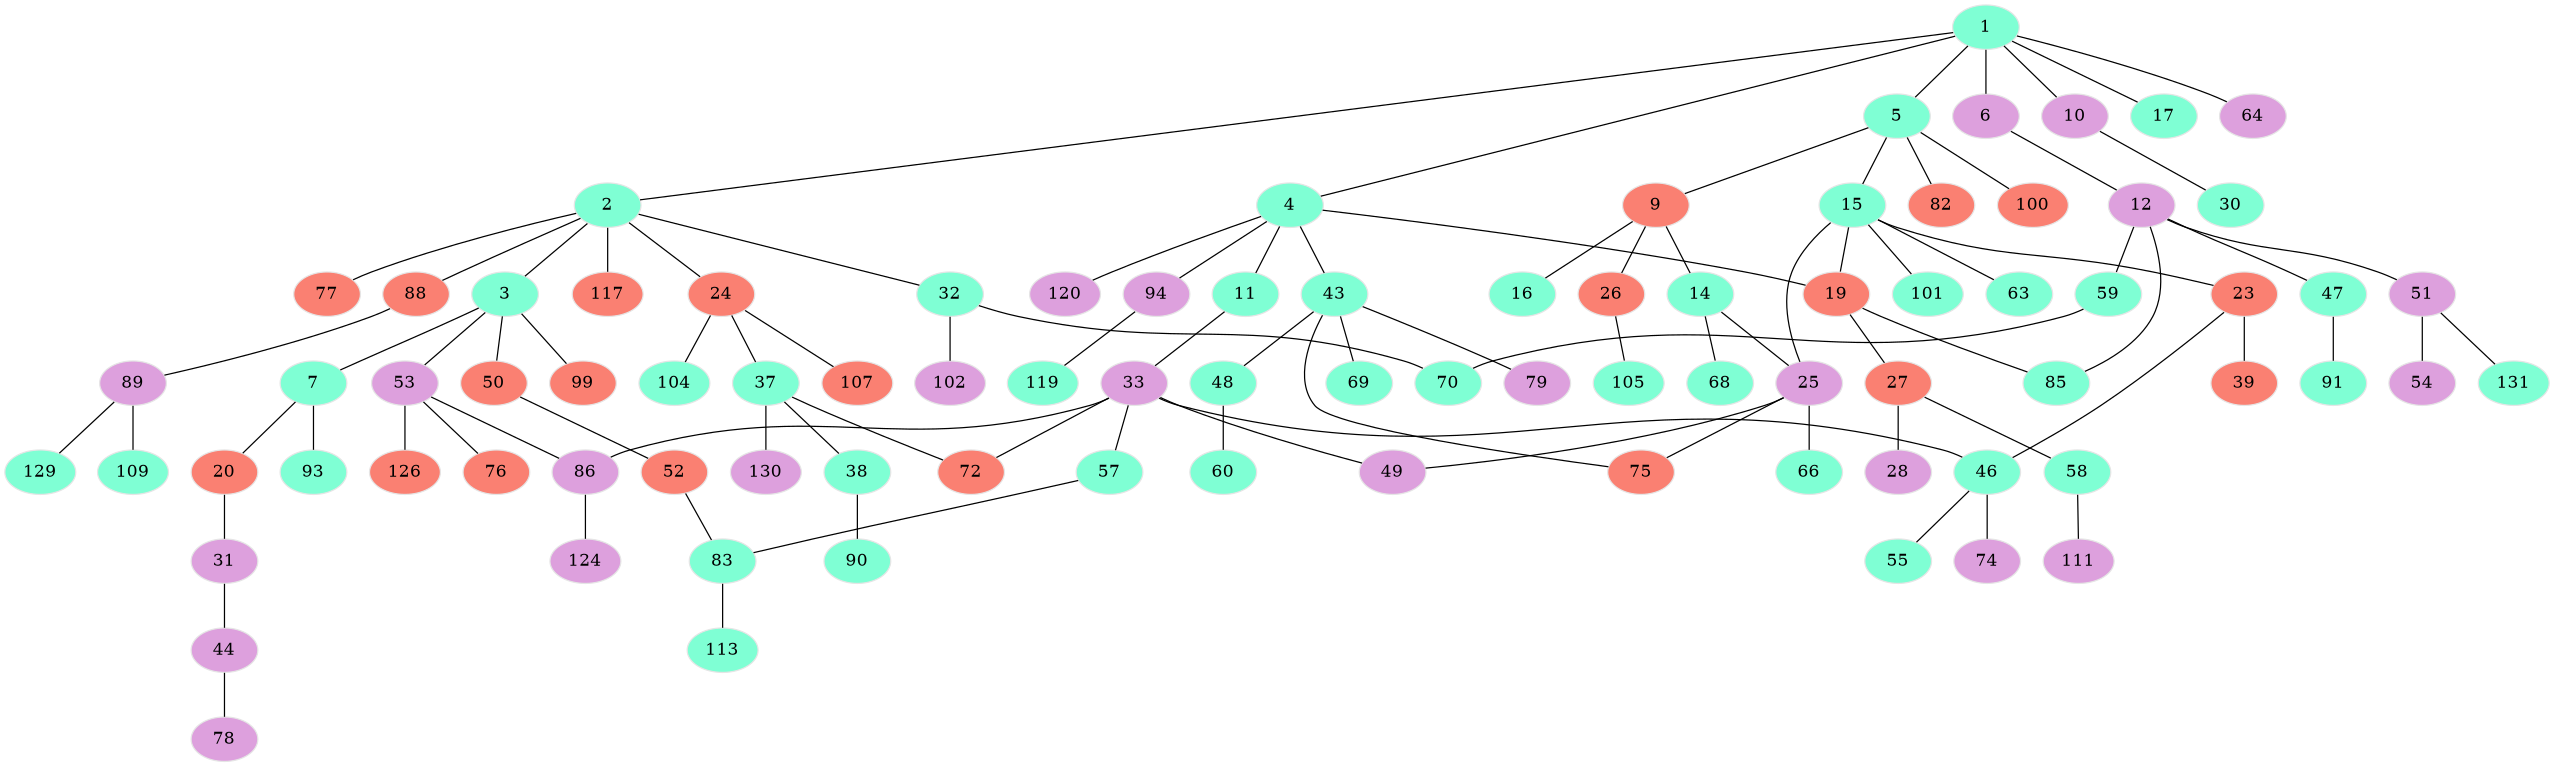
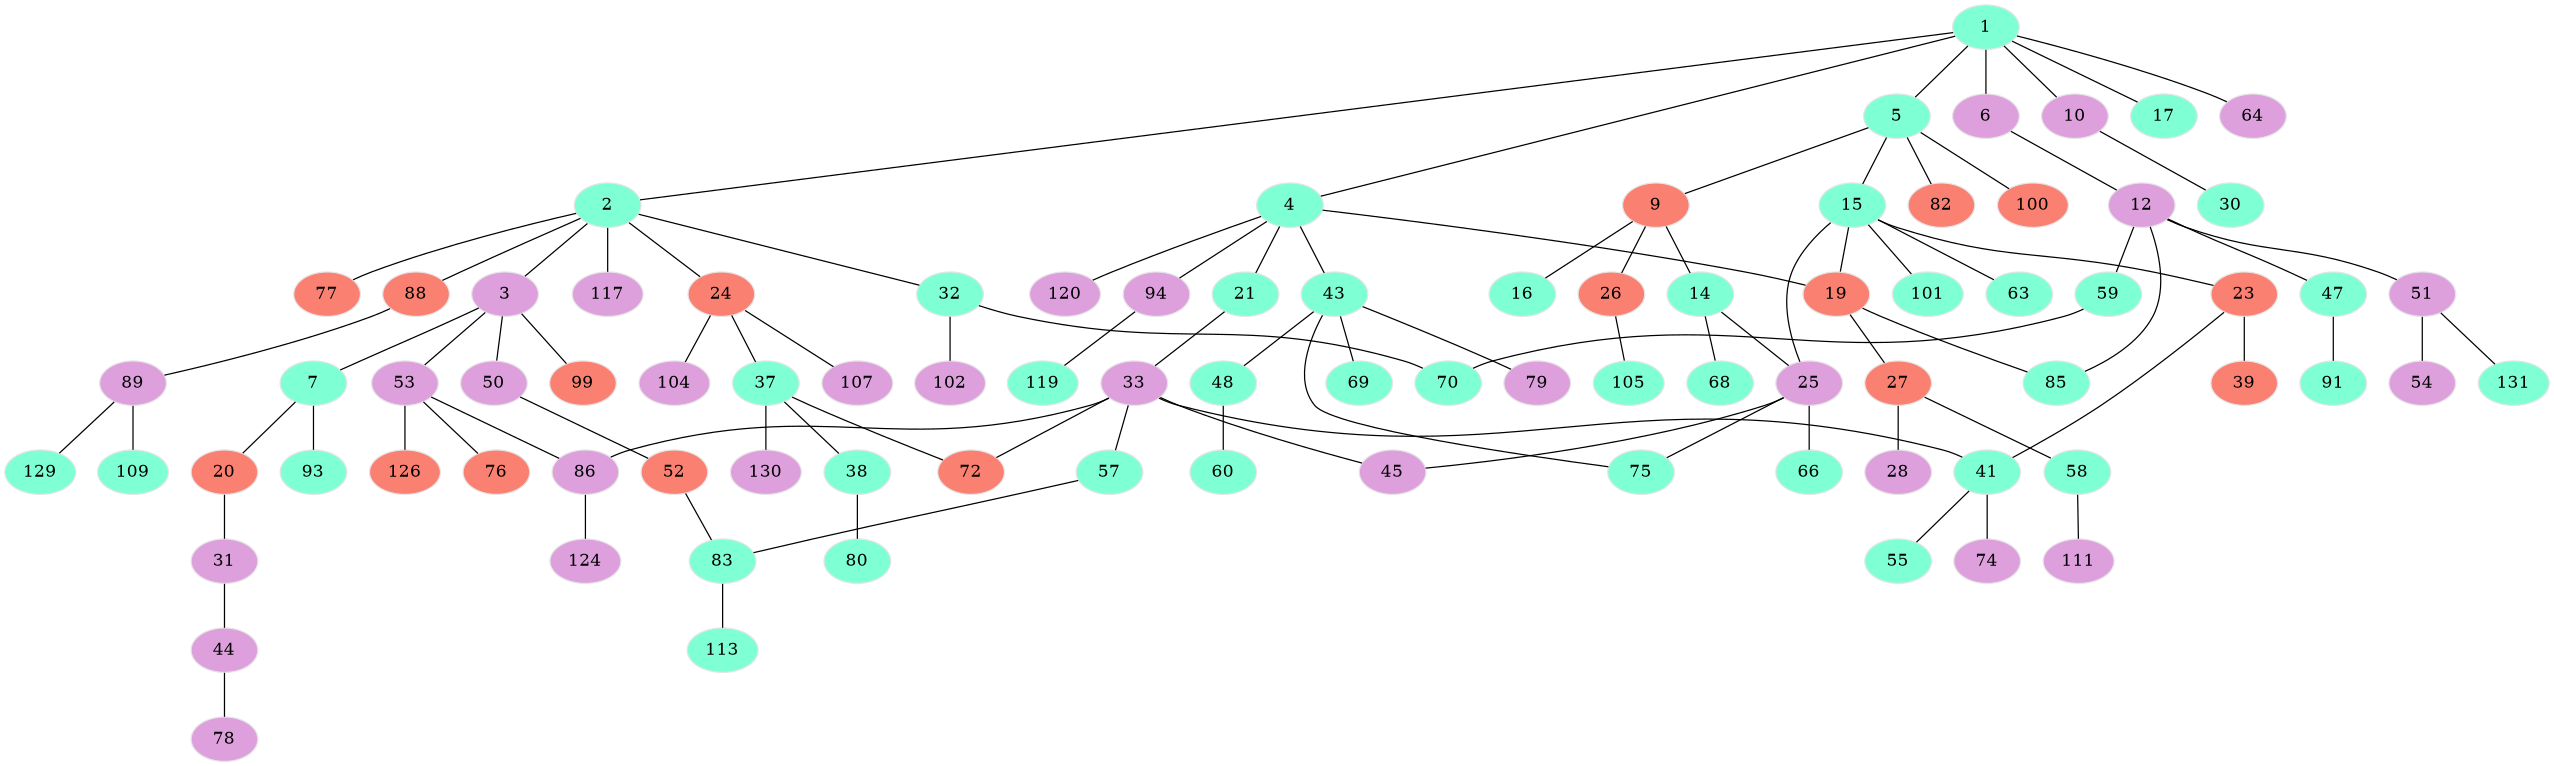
node "3": fillcolor aquamarine -> plum
node "117": fillcolor salmon -> plum
node "11": label "11" -> "21"
node "50": fillcolor salmon -> plum
node "104": fillcolor aquamarine -> plum
node "107": fillcolor salmon -> plum
node "49": label "49" -> "45"
node "75": fillcolor salmon -> aquamarine
node "46": label "46" -> "41"
node "90": label "90" -> "80"
